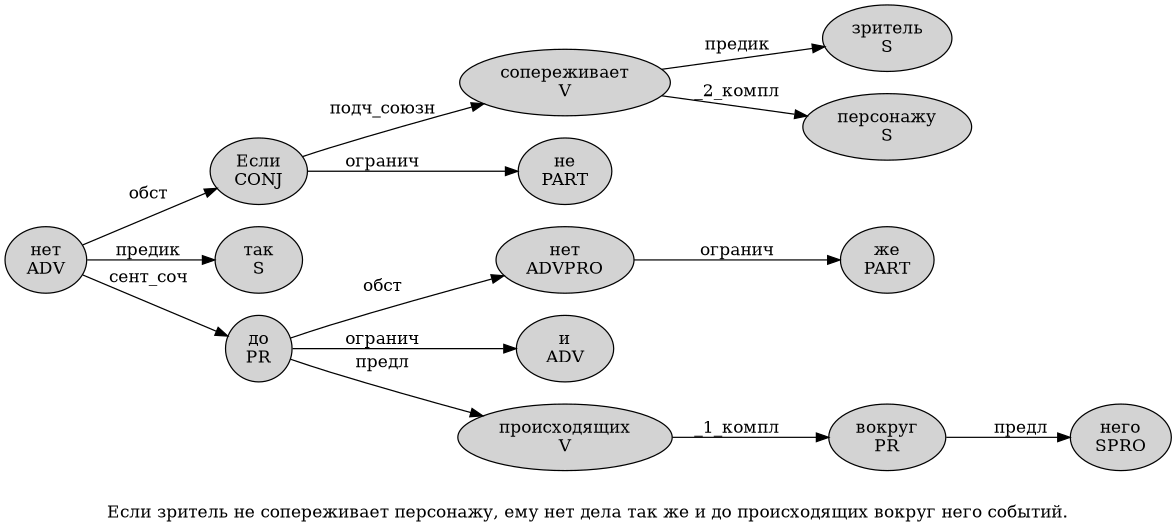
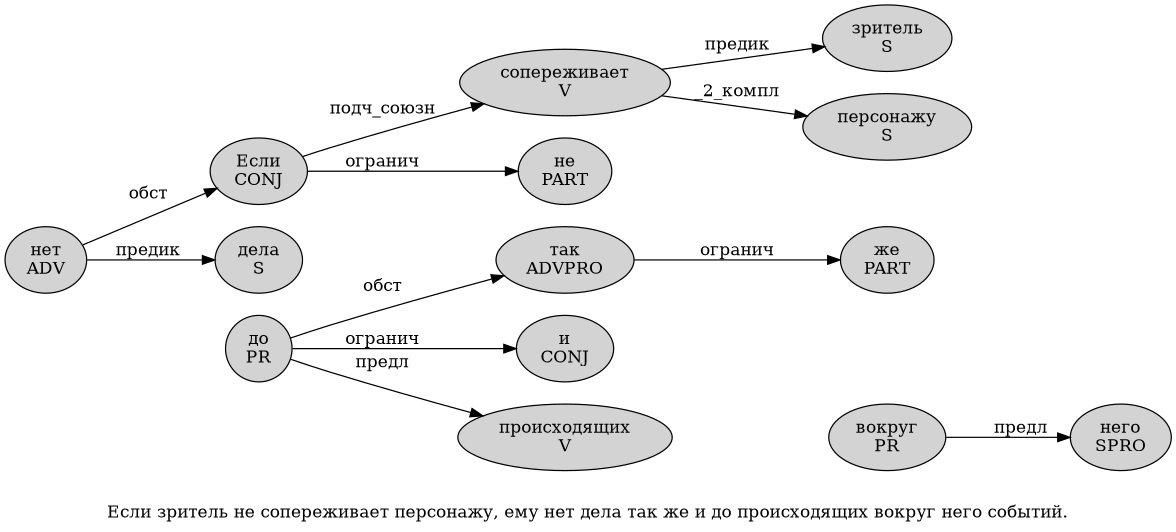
node "так S": label "так S" -> "дела S"
node "нет ADVPRO": label "нет ADVPRO" -> "так ADVPRO"
edge "нет ADV" -> "до PR": removed, label "сент_соч"
node "и ADV": label "и ADV" -> "и CONJ"
edge "происходящих V" -> "вокруг PR": removed, label "_1_компл"
